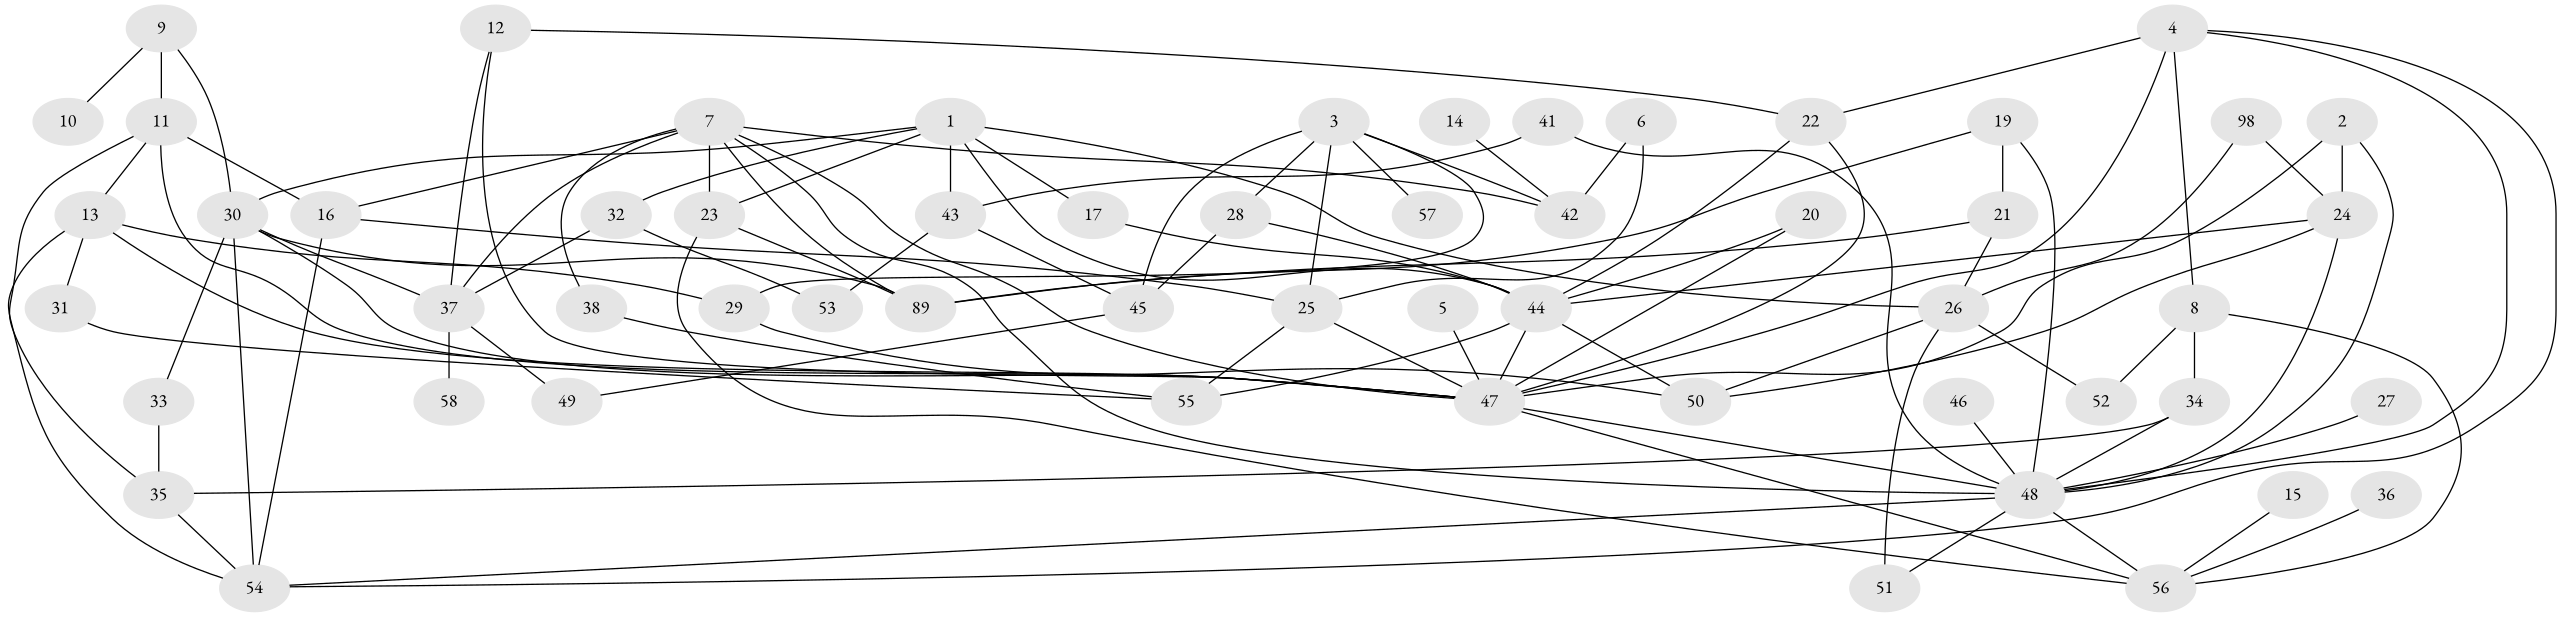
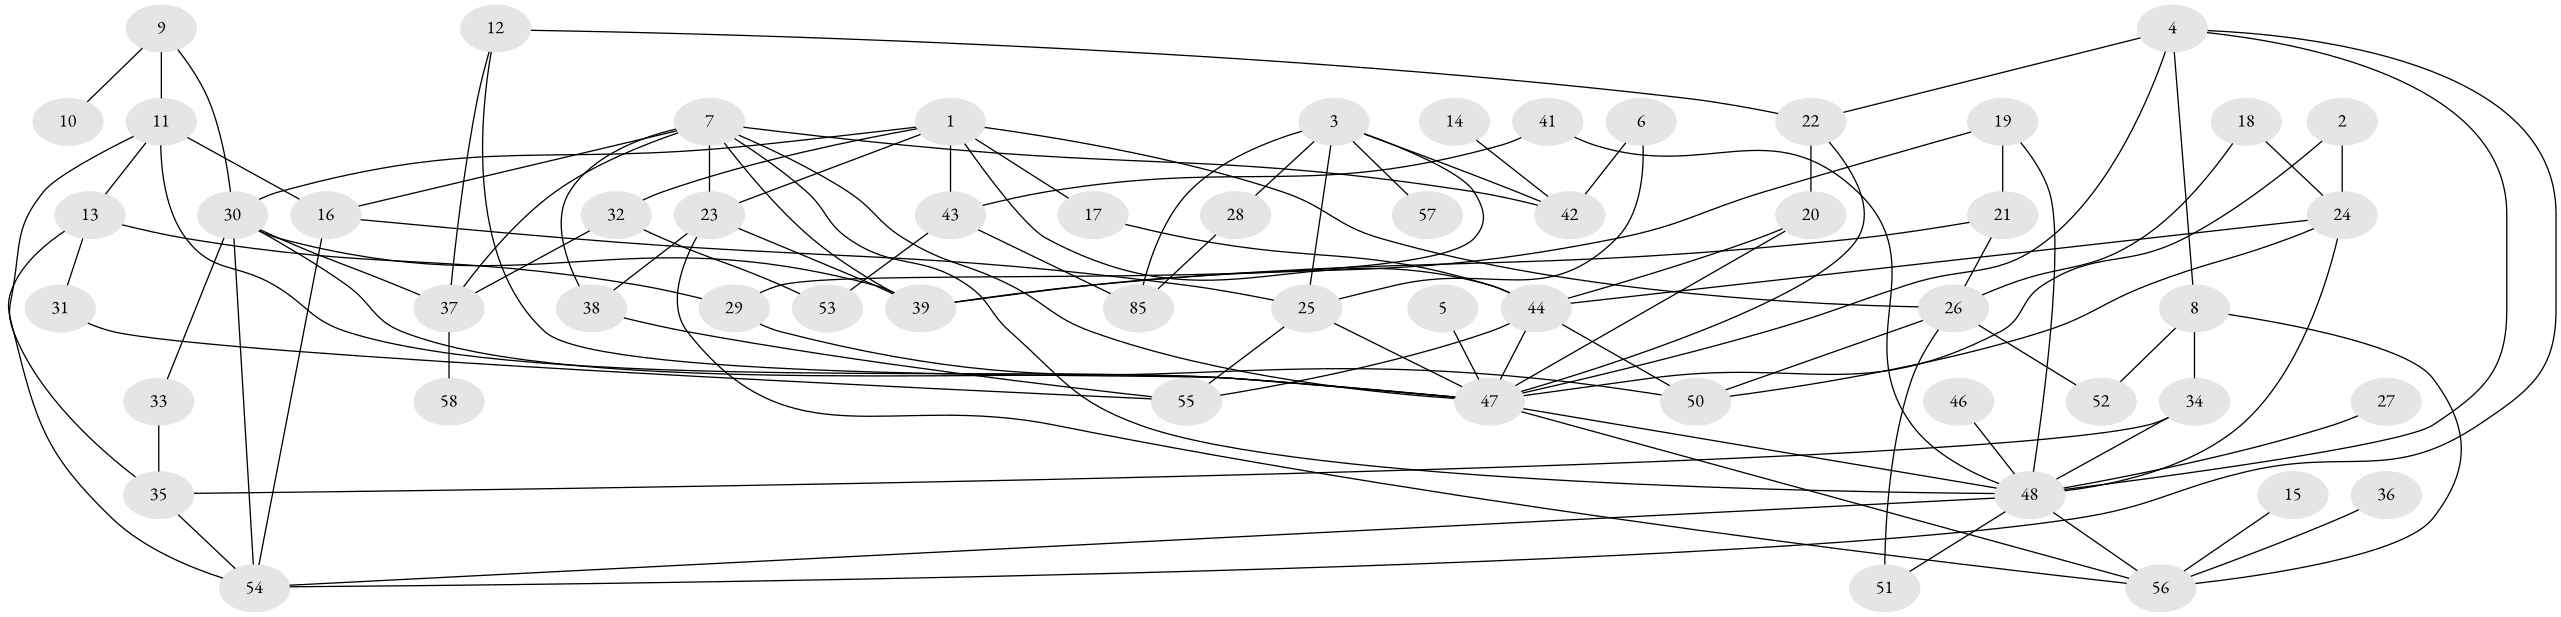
node "98": label "98" -> "18"
edge "22" -- "44": now "22" -- "20"
edge "28" -- "44": removed
edge "23" -- "38": added
node "89": label "89" -> "39"
node "45": label "45" -> "85"
edge "13" -- "47": removed
edge "2" -- "48": removed
node "49": removed
